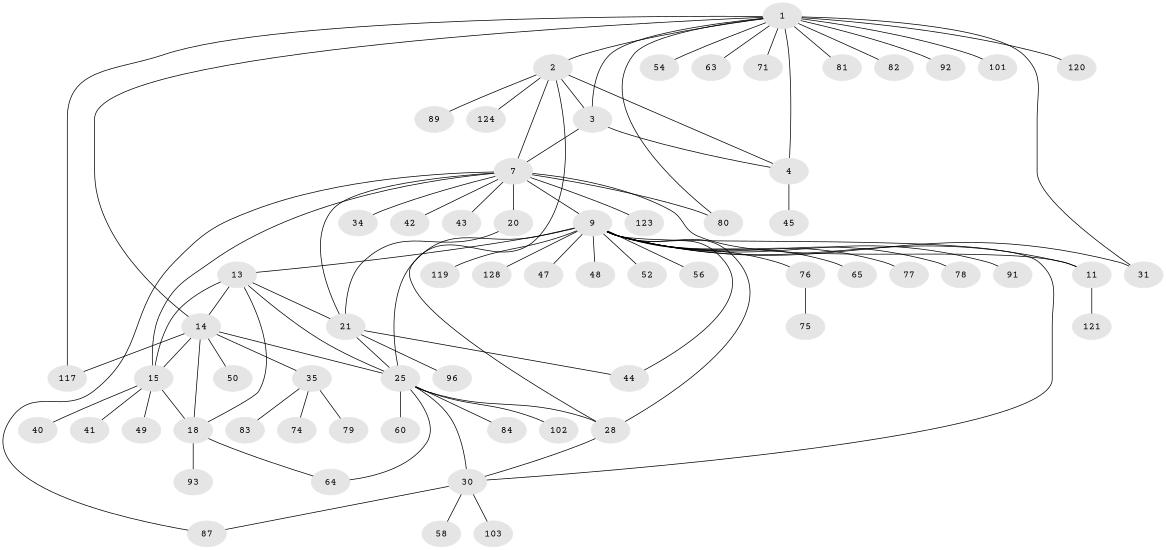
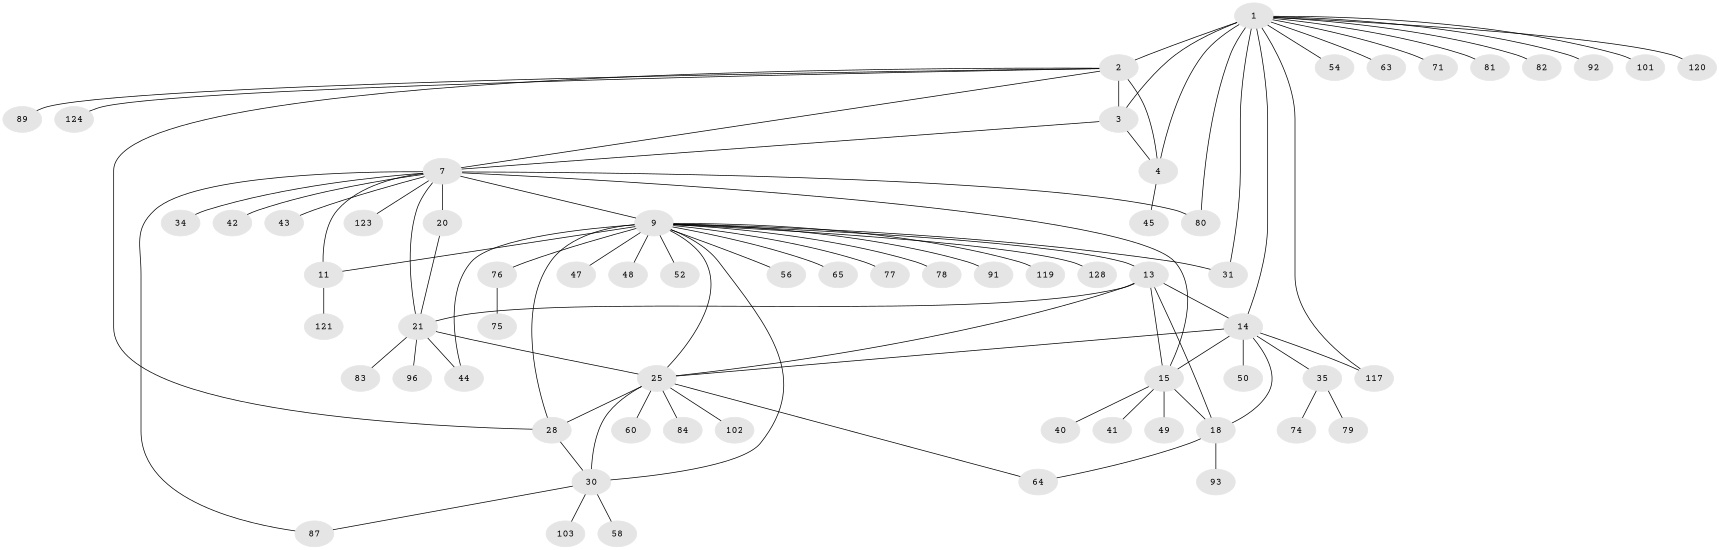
edge "35" -- "83": now "21" -- "83"
